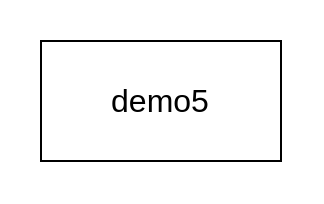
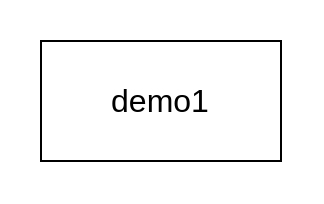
node "demo5": label "demo5" -> "demo1"
